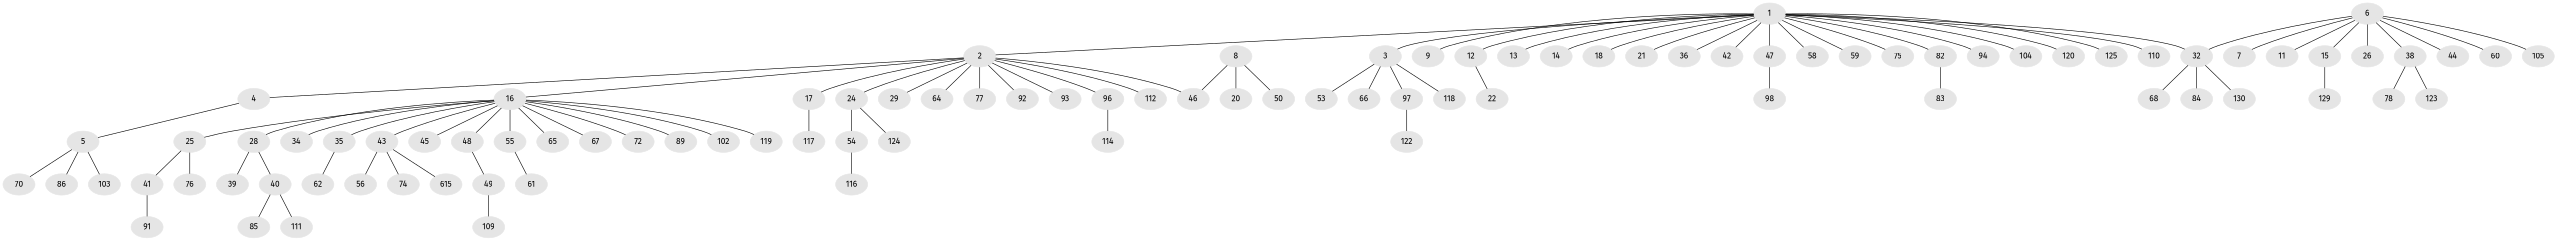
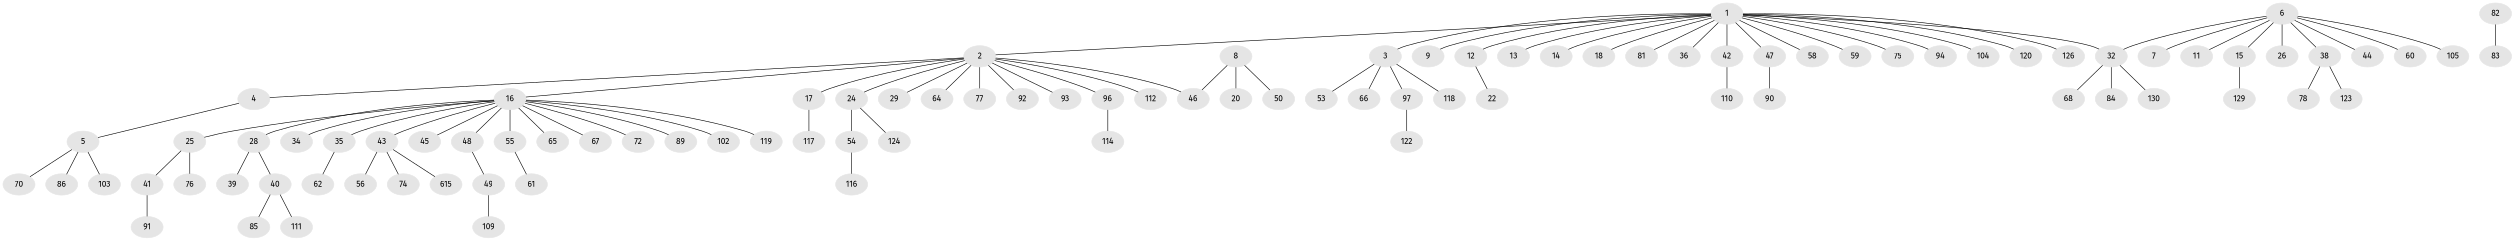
edge "1" -- "82": removed
edge "1" -- "110": now "42" -- "110"
node "21": label "21" -> "81"
node "125": label "125" -> "126"
node "98": label "98" -> "90"
